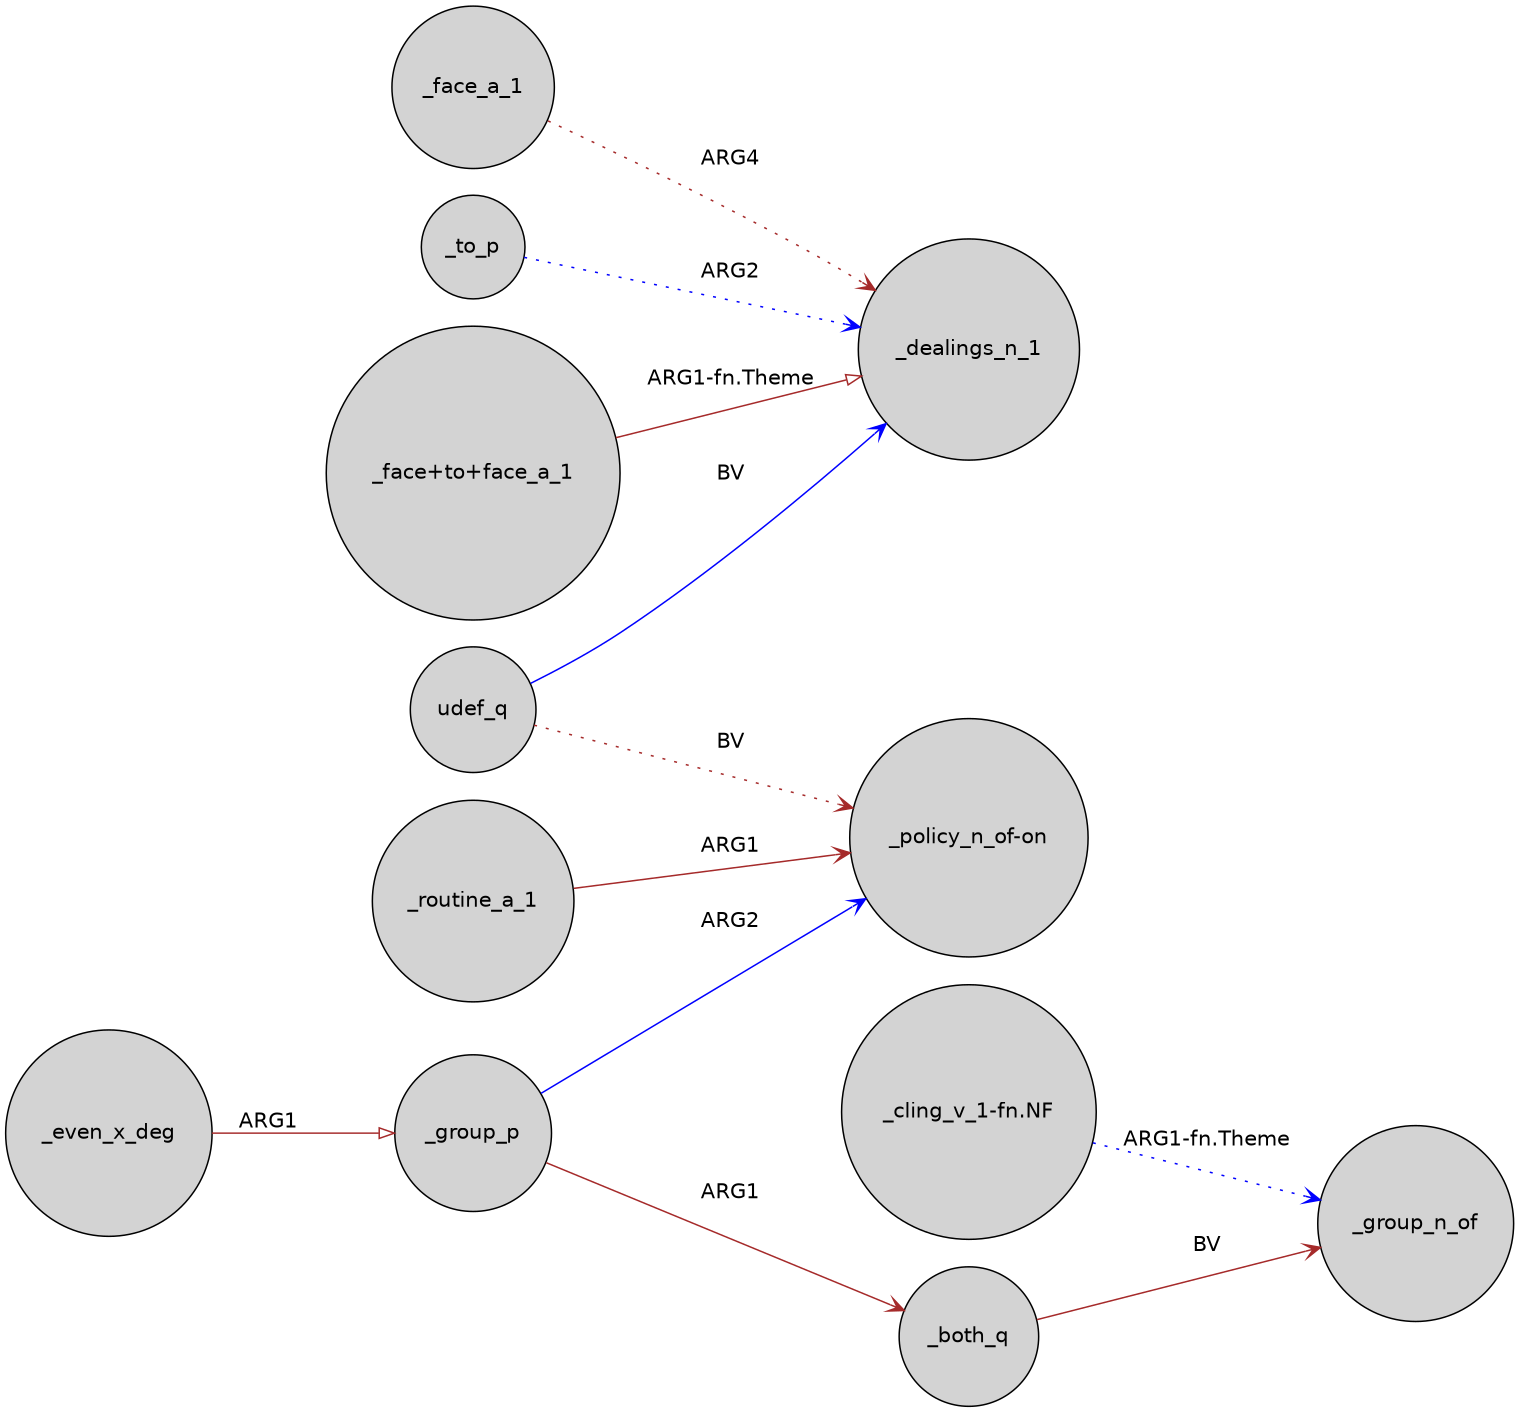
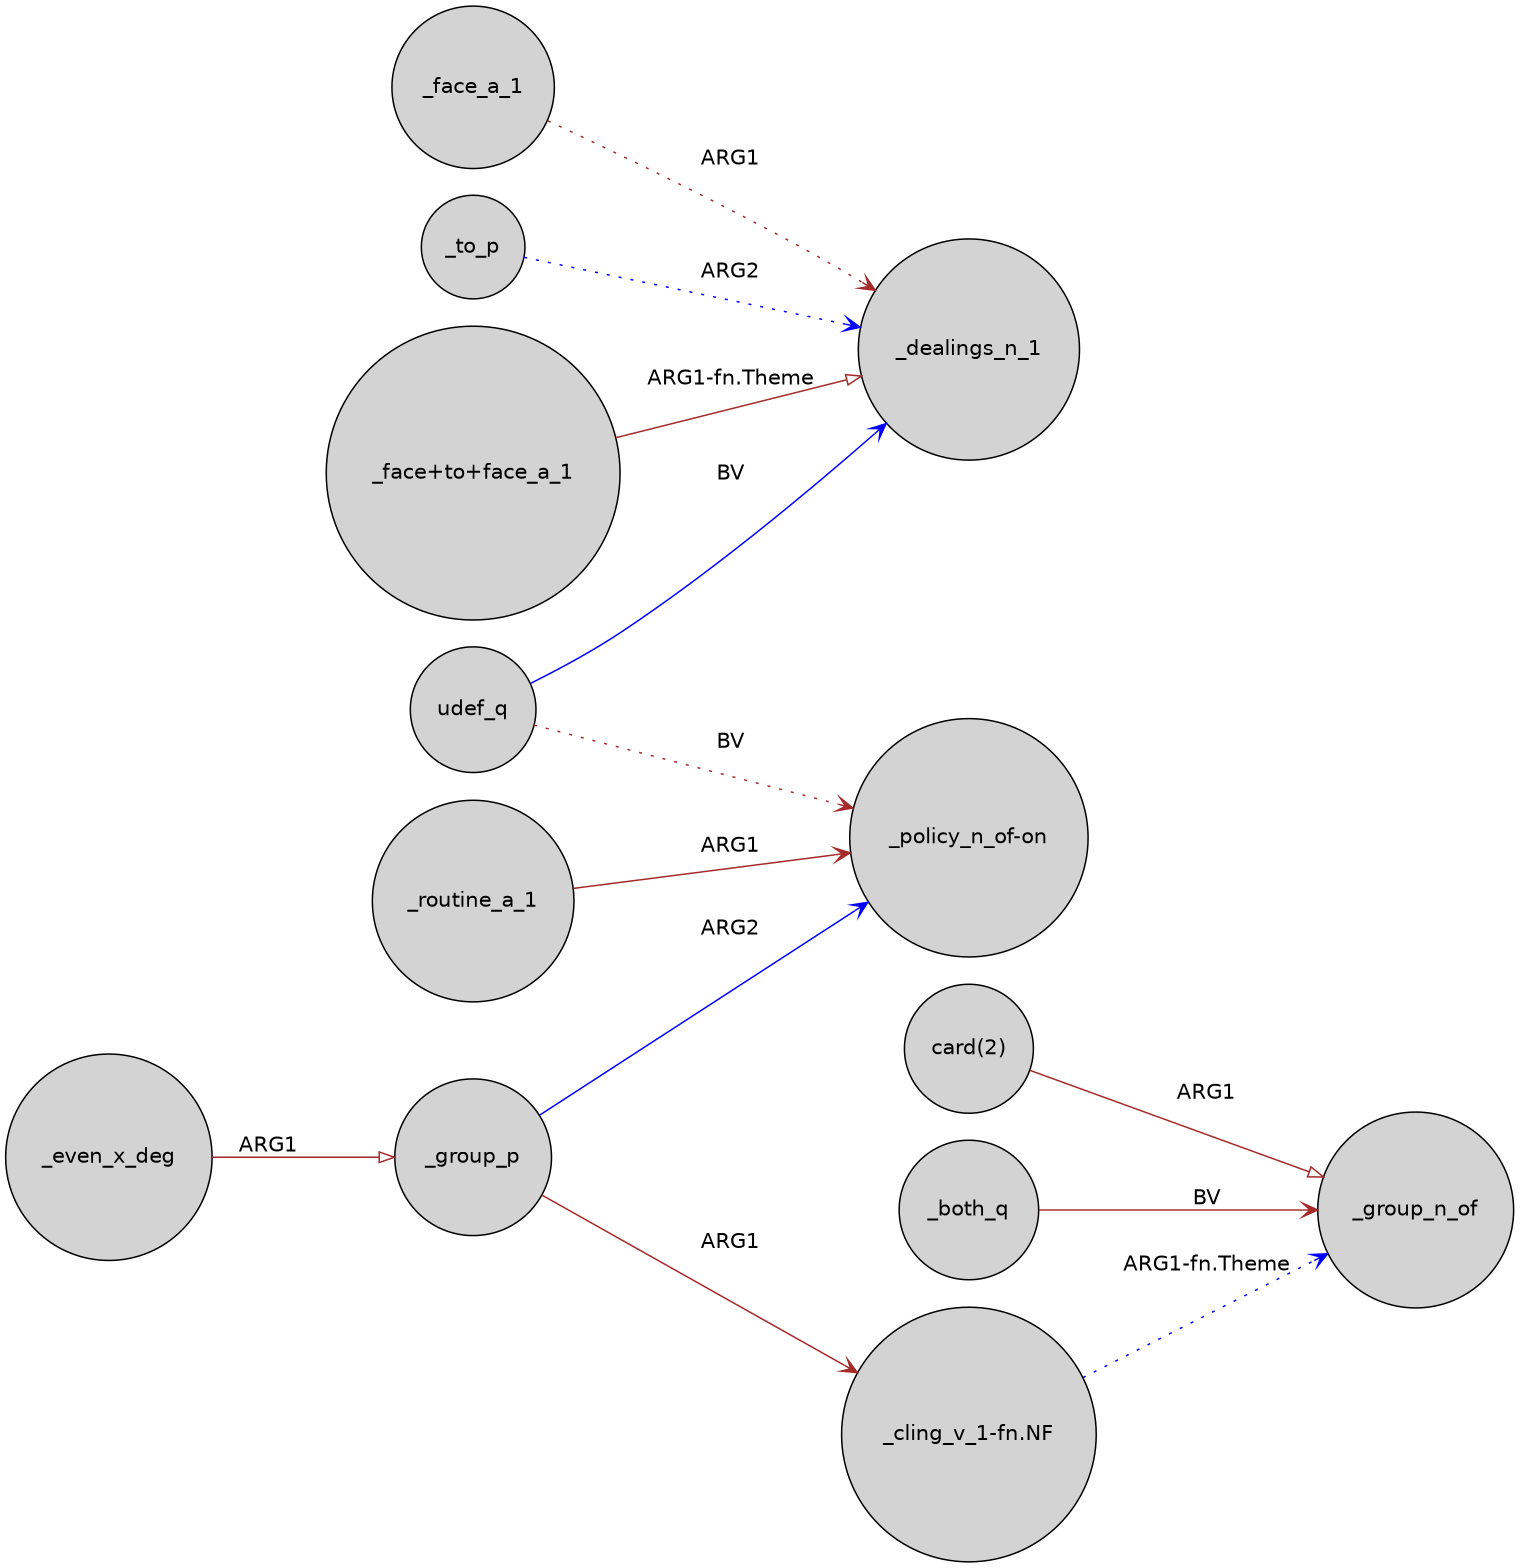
edge "_face_a_1" -> "_dealings_n_1": label "ARG4" -> "ARG1"
node "card(2)": added
edge "_group_p" -> "_both_q": now "_group_p" -> "_cling_v_1-fn.NF"
